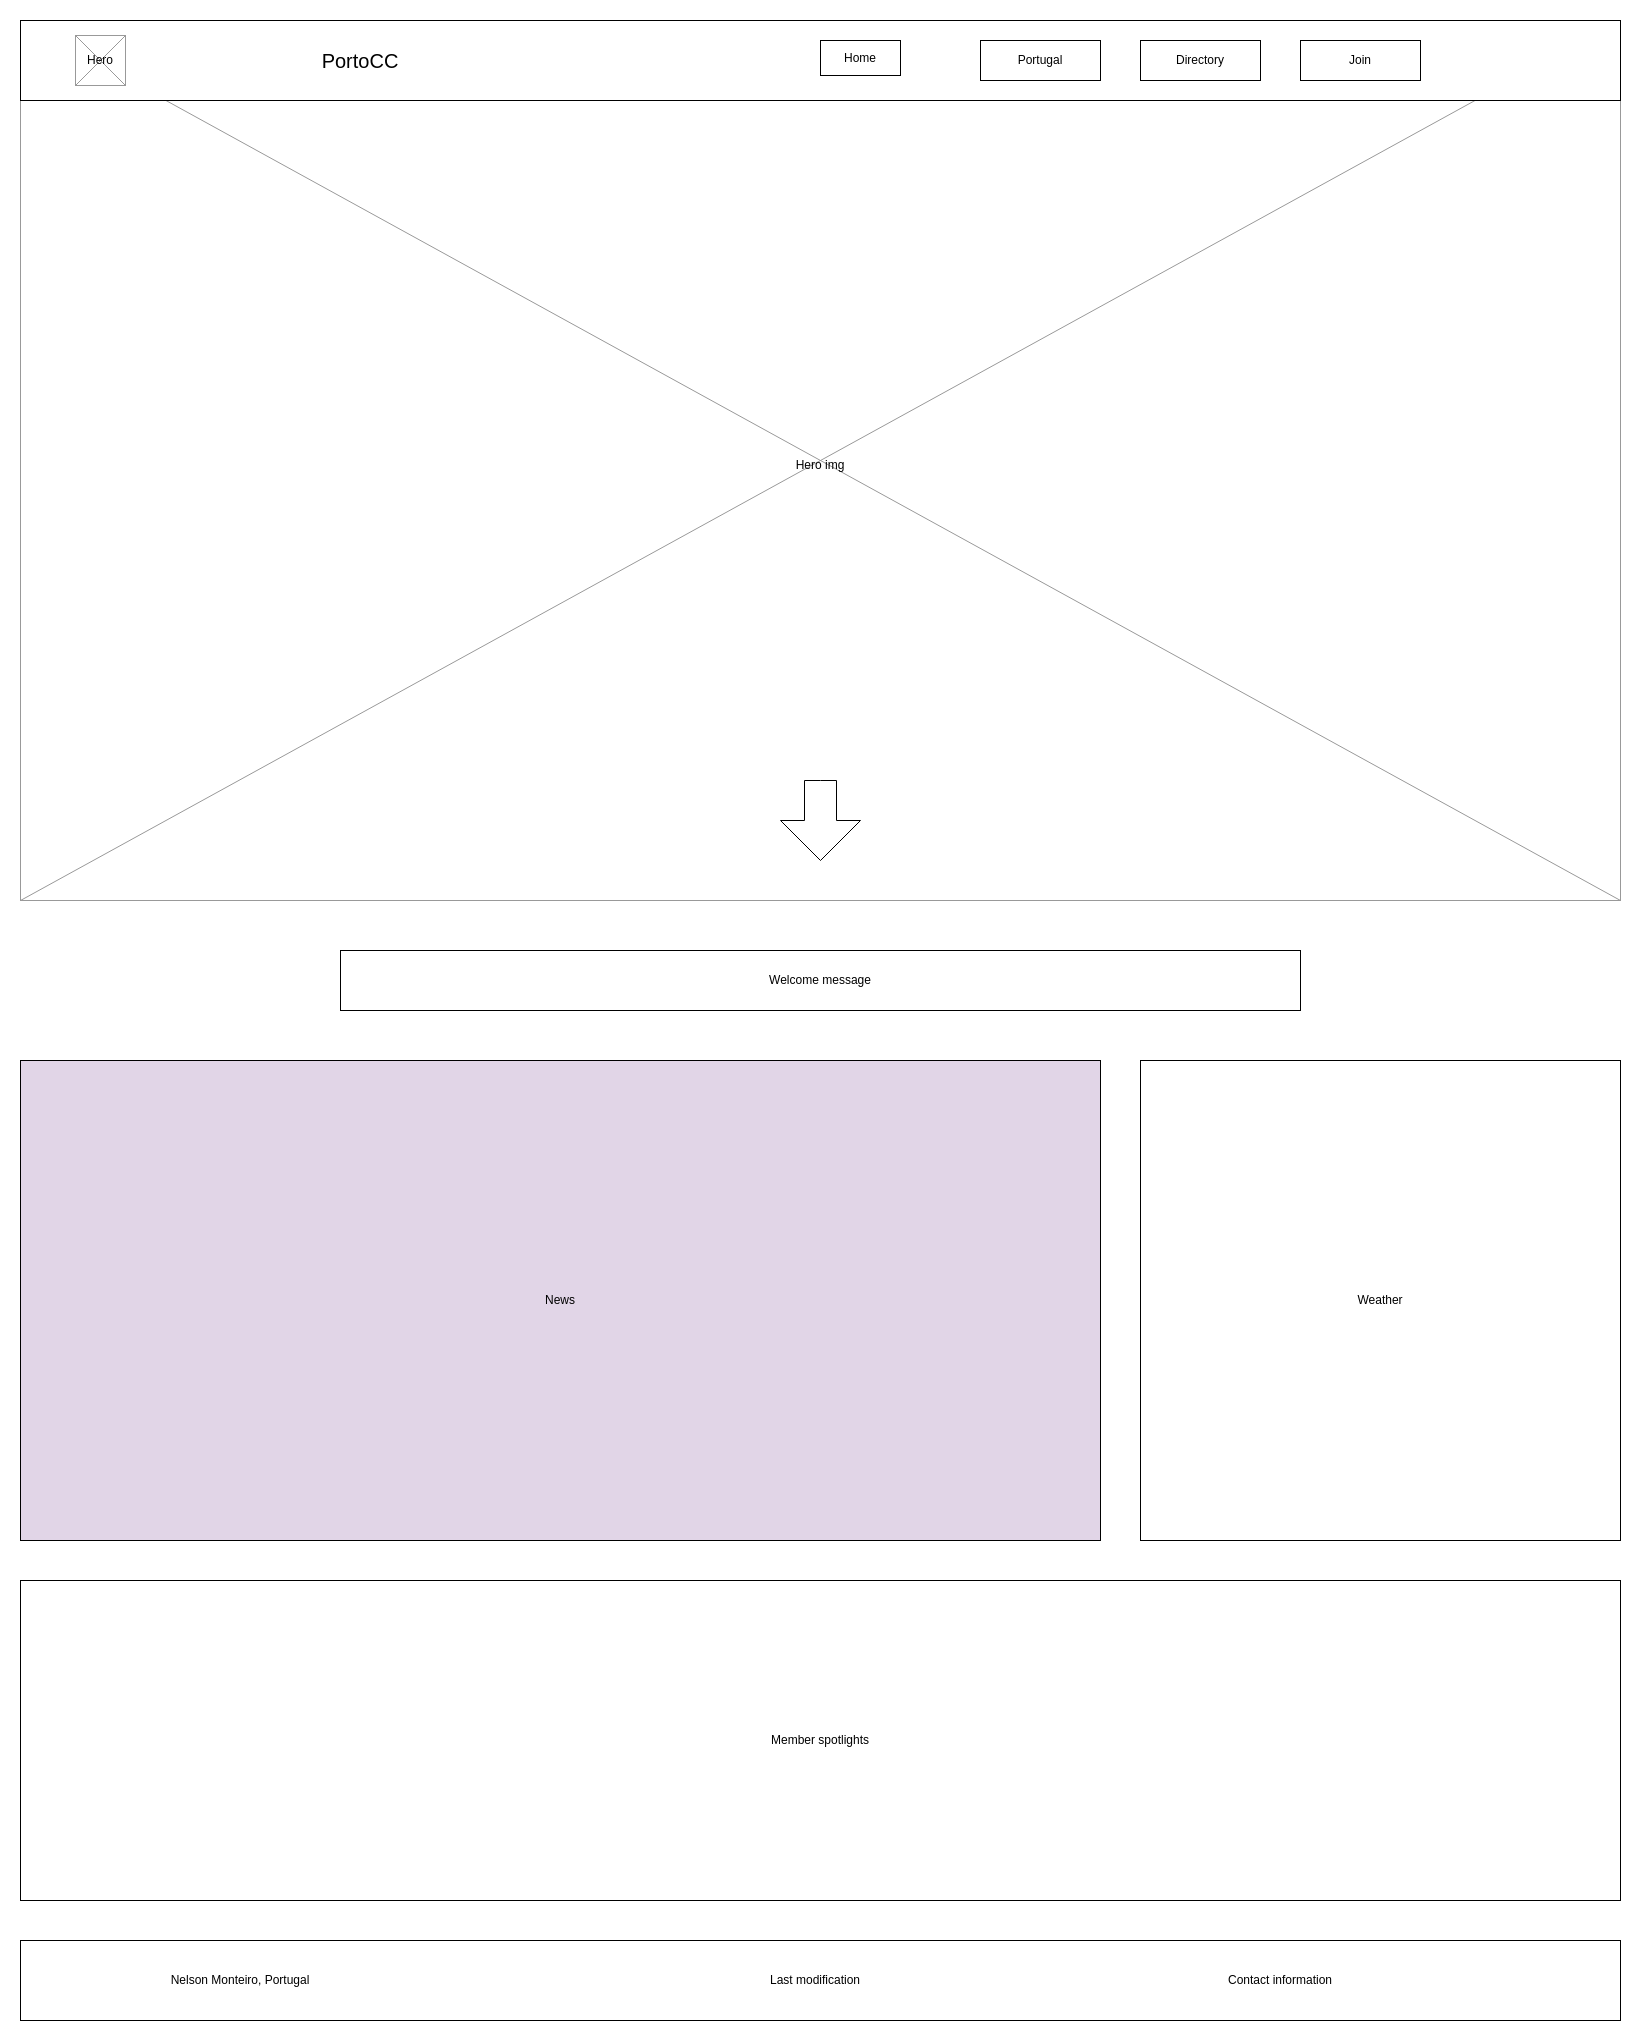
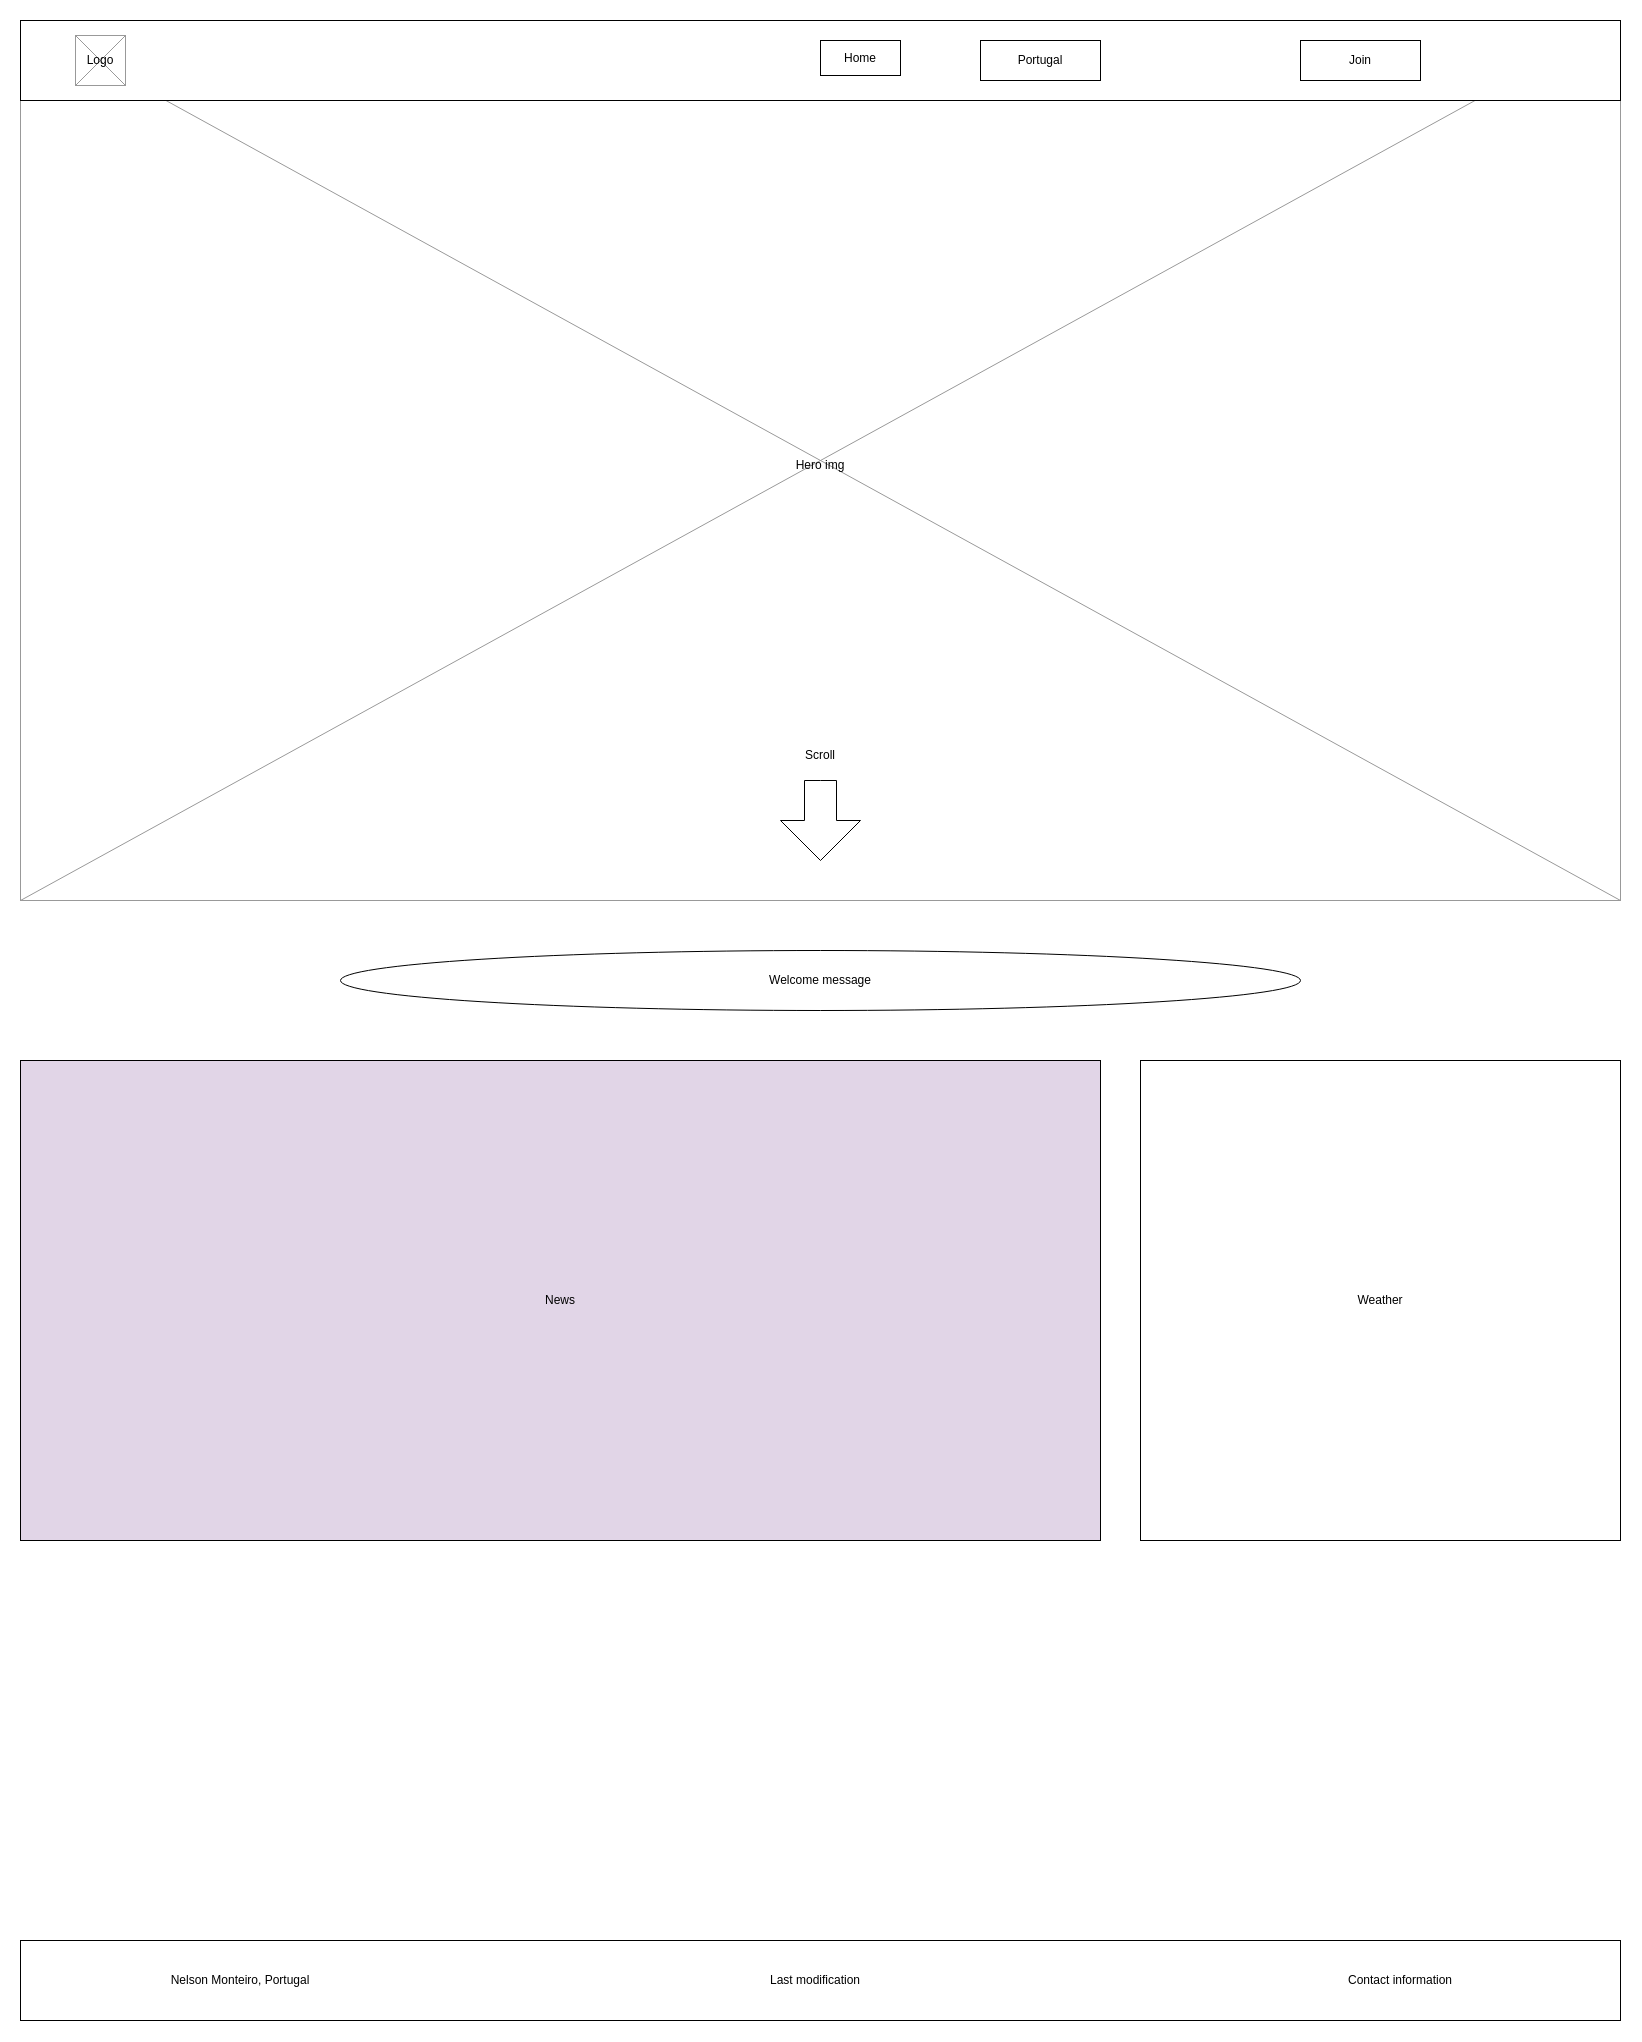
node "Hero": label "Hero" -> "Logo"
node "PortoCC": removed
node "Directory": removed
node "Scroll": added
node "Welcome message": shape rectangle -> ellipse
node "Member spotlights": removed
node "Contact information": moved (1281, 1981) -> (1401, 1981)
